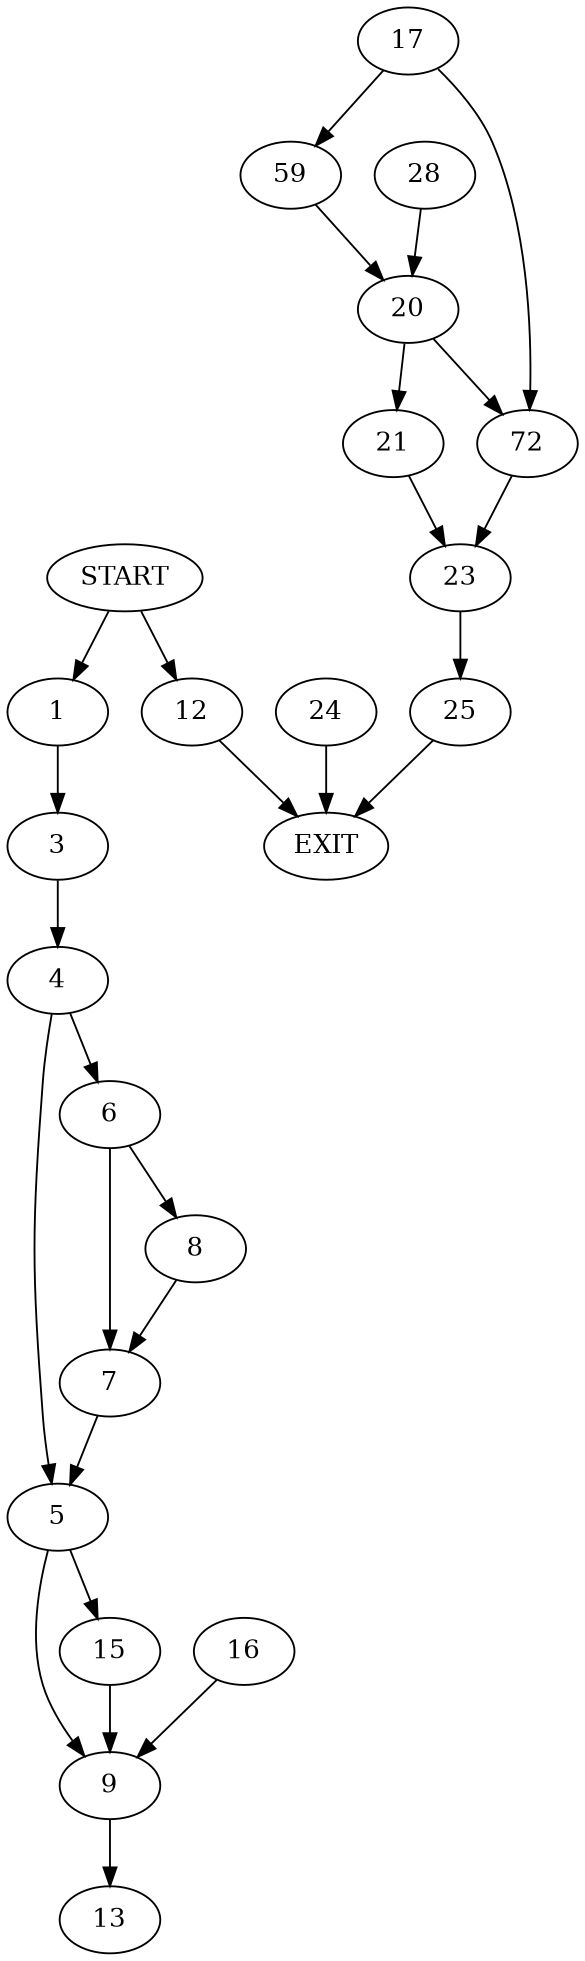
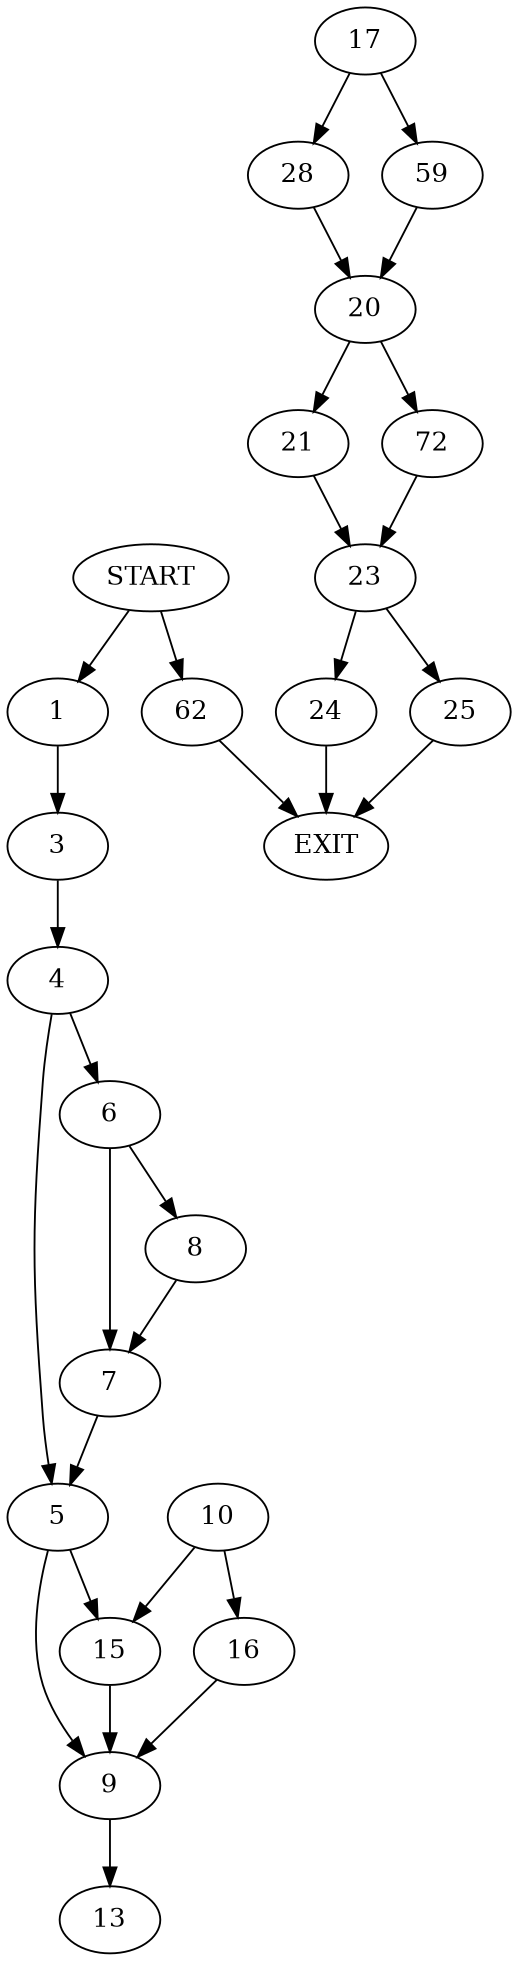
edge "17" -> "72": now "17" -> "28"
edge "23" -> "24": added
node "12": label "12" -> "62"
node "10": added
